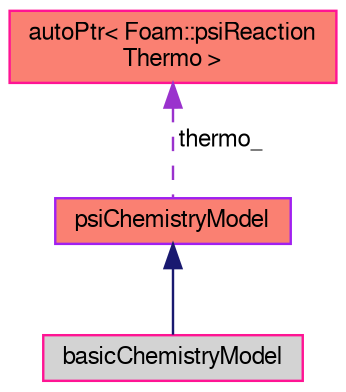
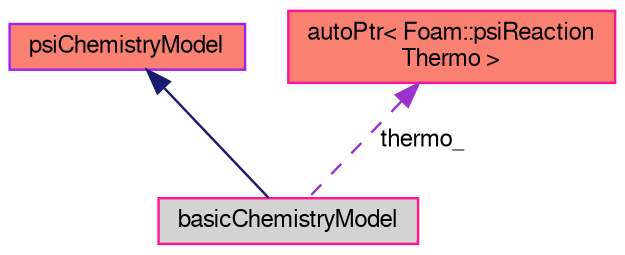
edge "psiChemistryModel" -> "autoPtr< Foam::psiReaction Thermo >": now "basicChemistryModel" -> "autoPtr< Foam::psiReaction Thermo >"
